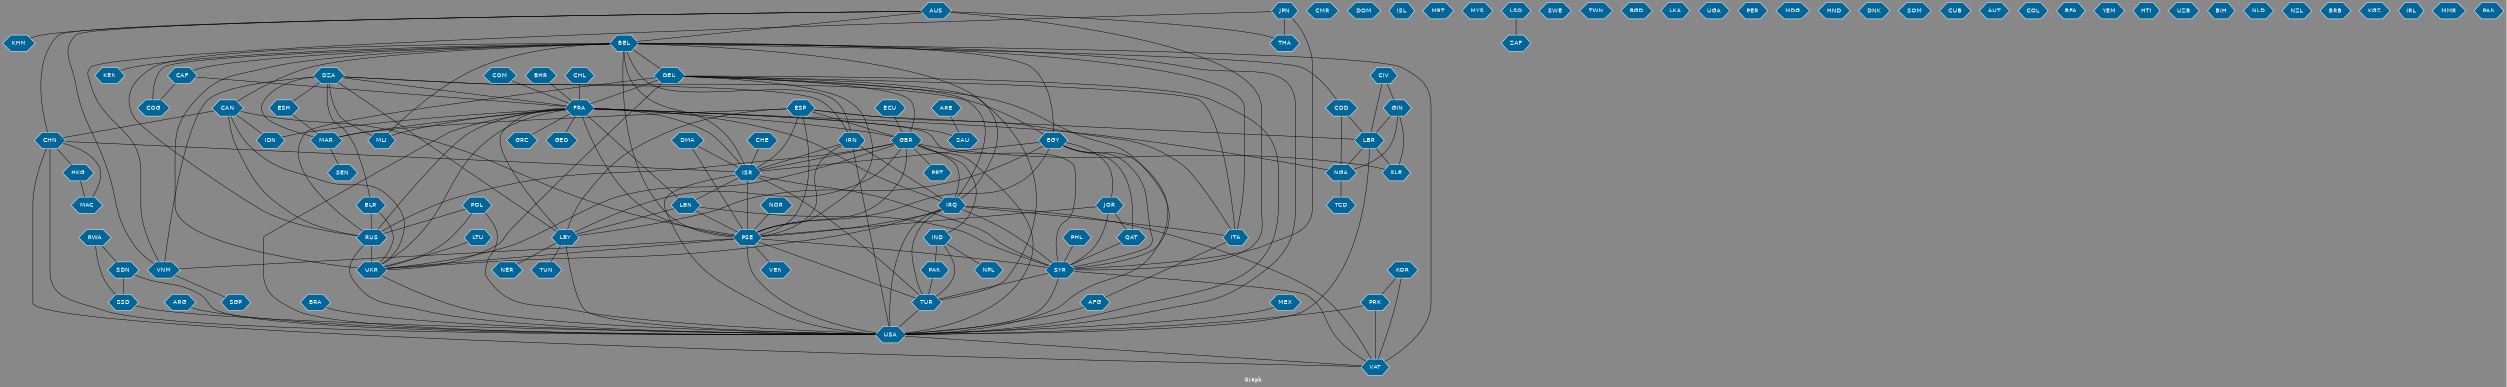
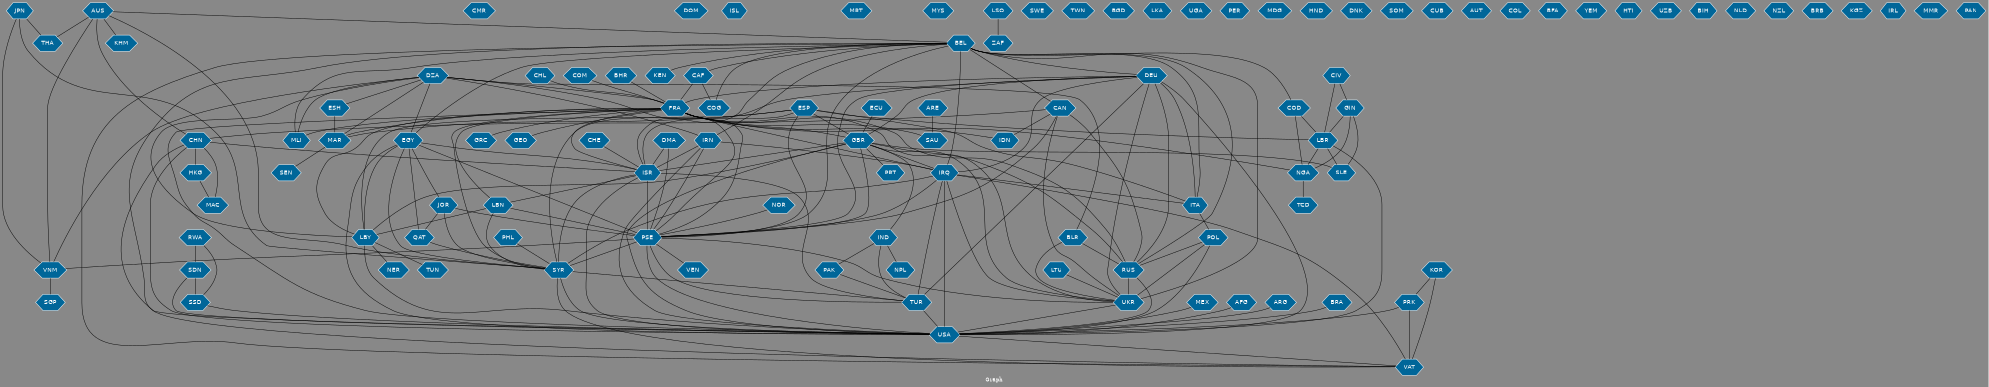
edge "DZA" -- "PSE": added
edge "ITA" -- "AFG": now "ITA" -- "POL"
